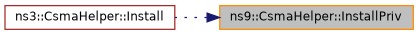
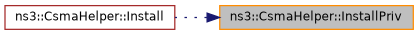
node "ns9::CsmaHelper::InstallPriv": label "ns9::CsmaHelper::InstallPriv" -> "ns3::CsmaHelper::InstallPriv"
